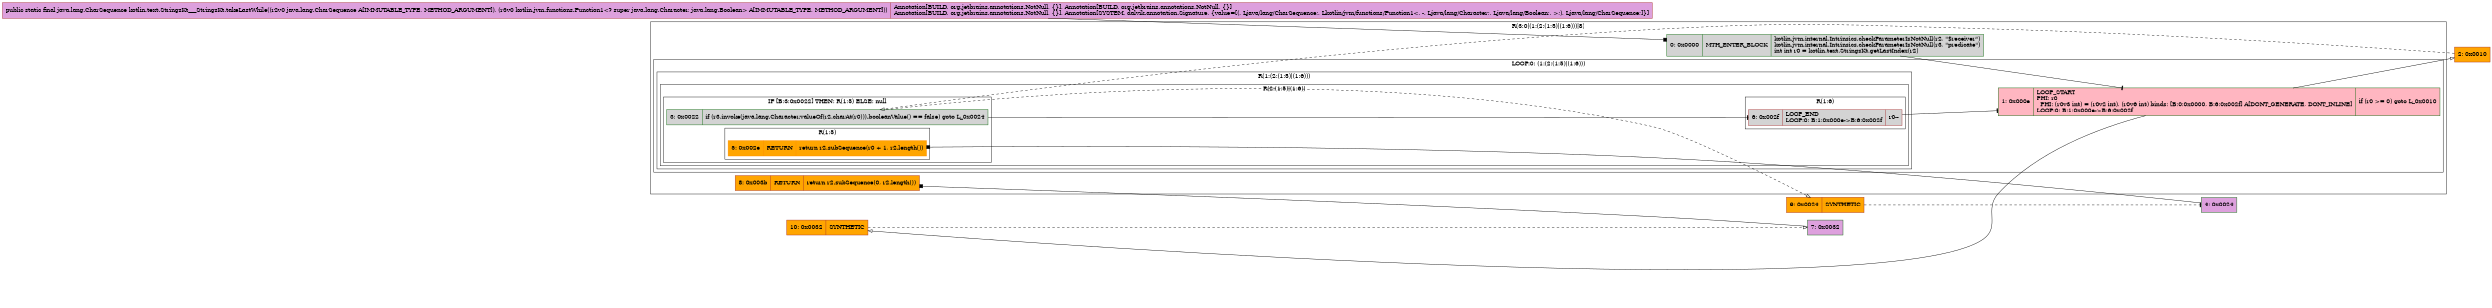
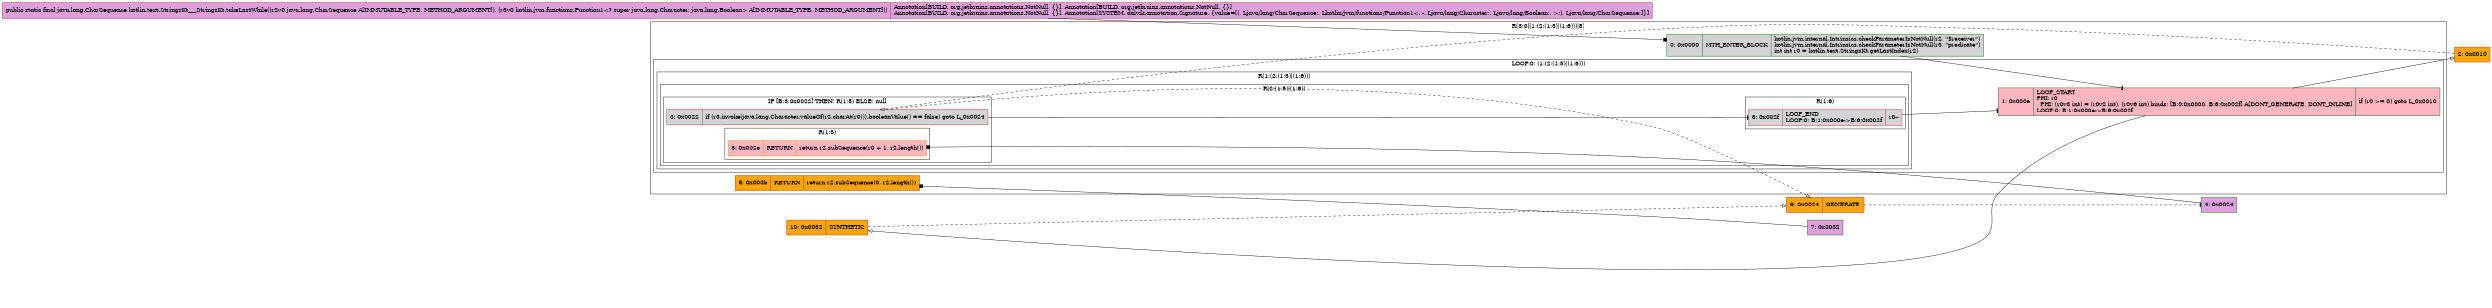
node "3: 0x0022": color darkgreen -> brown
node "5: 0x002e": fillcolor orange -> lightpink
node "9: 0x0024": text "SYNTHETIC" -> "GENERATE"
edge "10: 0x0032" -> "7: 0x0032": now "10: 0x0032" -> "9: 0x0024"
